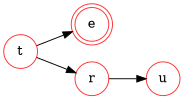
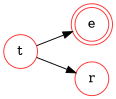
node "u": removed
